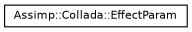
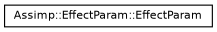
node "Assimp::Collada::EffectParam": label "Assimp::Collada::EffectParam" -> "Assimp::EffectParam::EffectParam"
